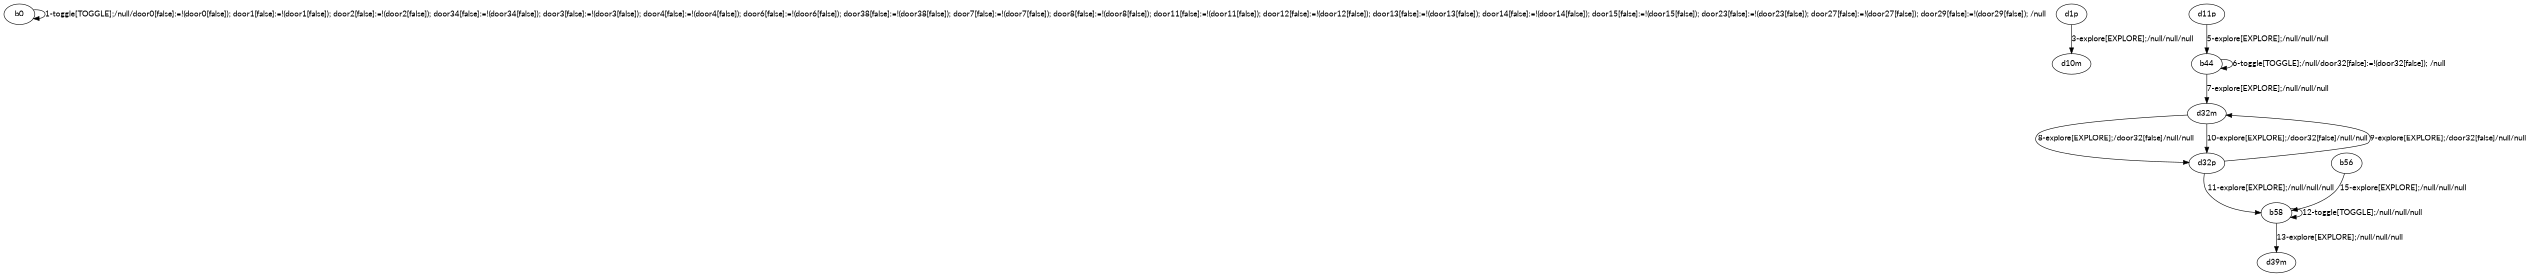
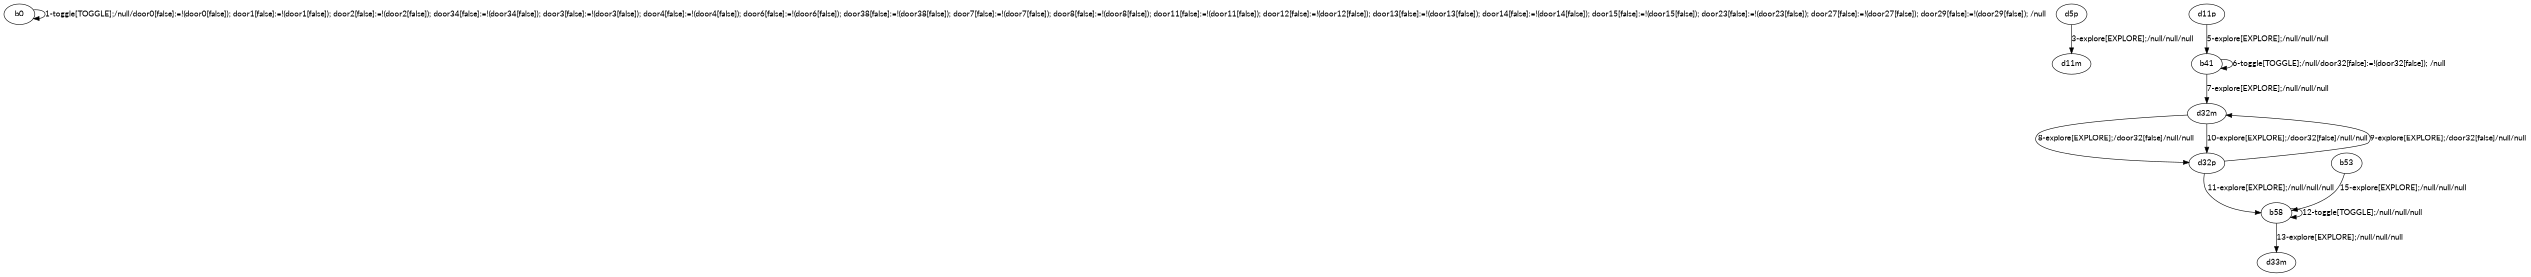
node "d1p": label "d1p" -> "d5p"
node "d10m": label "d10m" -> "d11m"
node "b44": label "b44" -> "b41"
node "b56": label "b56" -> "b53"
node "d39m": label "d39m" -> "d33m"
